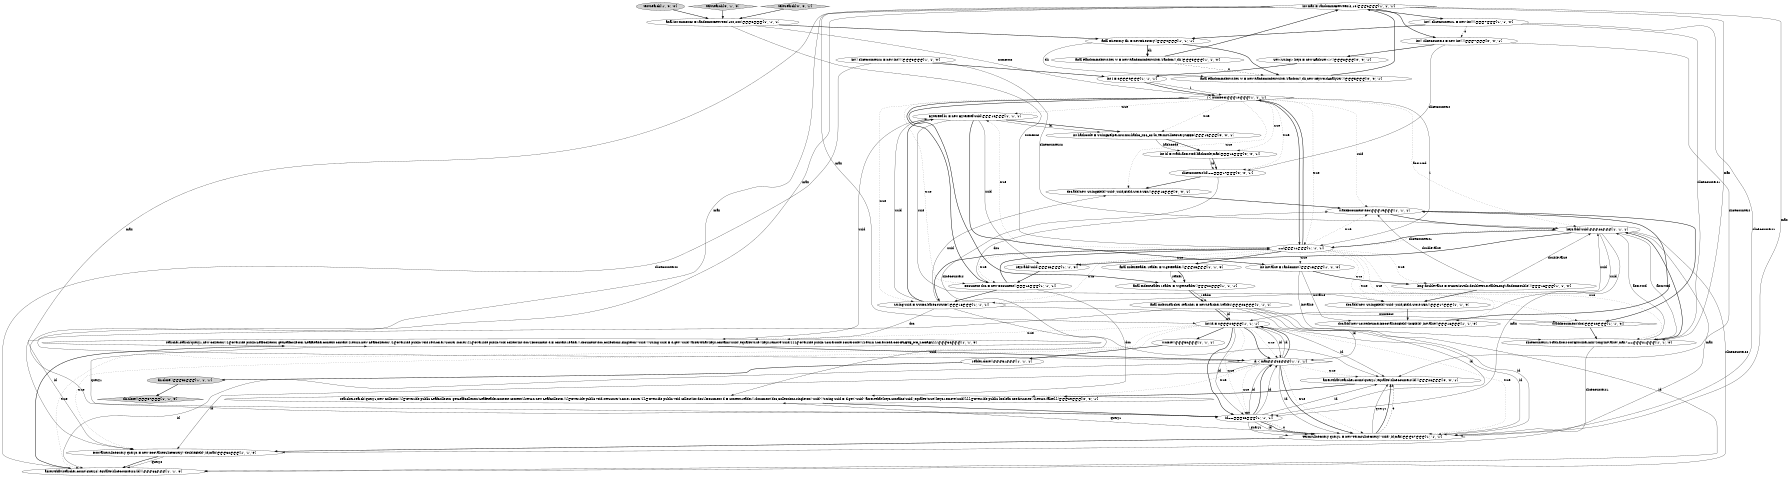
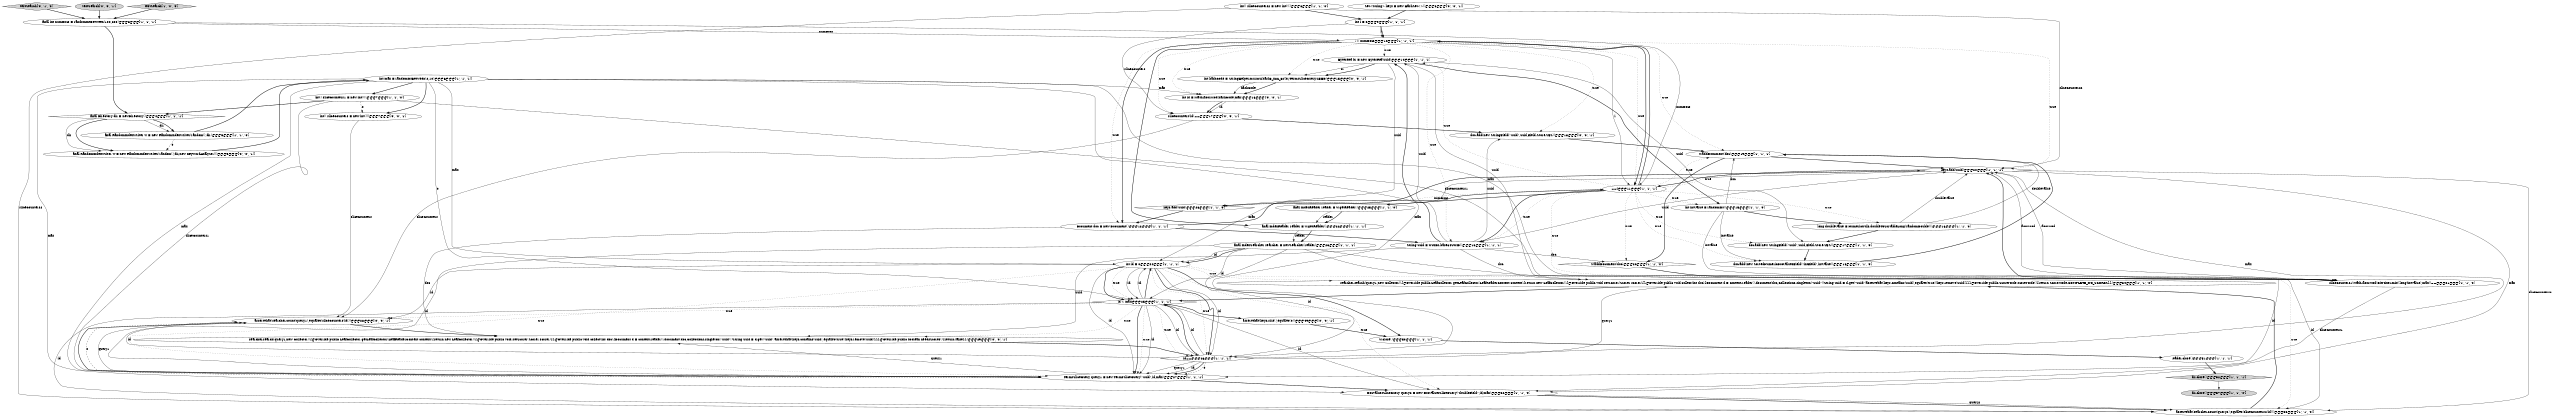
node "testSearch['1', '0', '0']": shape ellipse -> diamond
node "testSearch['0', '0', '1']": shape diamond -> ellipse
node "int max = randomIntBetween(2,10)@@@6@@@['1', '1', '1']": shape diamond -> ellipse
node "final Directory dir = newDirectory()@@@4@@@['1', '1', '1']": shape ellipse -> diamond
edge "int(( sliceCounters = new int((((@@@7@@@['0', '0', '1']" -> "Set<String> keys = new HashSet<>()@@@8@@@['0', '0', '1']": removed
edge "int max = randomIntBetween(2,10)@@@6@@@['1', '1', '1']" -> "int id = Math.floorMod(hashCode,max)@@@16@@@['0', '0', '1']": added, label "max"
edge "int(( sliceCounters = new int((((@@@7@@@['0', '0', '1']" -> "sliceCounters(id(++@@@17@@@['0', '0', '1']": now "int i = 0@@@9@@@['1', '1', '1']" -> "sliceCounters(id(++@@@17@@@['0', '0', '1']"
edge "i < numDocs@@@10@@@['1', '1', '1']" -> "w.addDocument(doc)@@@19@@@['1', '1', '1']": label "uuid" -> "true"
edge "i < numDocs@@@10@@@['1', '1', '1']" -> "keys.add(uuid)@@@20@@@['1', '1', '1']": label "floorMod" -> "true"
edge "int max = randomIntBetween(2,10)@@@6@@@['1', '1', '1']" -> "id < max@@@25@@@['1', '1', '1']": label "max" -> "0"
edge "Document doc = new Document()@@@12@@@['1', '1', '1']" -> "w.addDocument(doc)@@@19@@@['1', '1', '1']": now "int intValue = randomInt()@@@15@@@['1', '1', '0']" -> "w.addDocument(doc)@@@19@@@['1', '1', '1']"
node "keys.add(uuid)@@@20@@@['1', '1', '1']": shape ellipse -> diamond
edge "++i@@@11@@@['1', '1', '1']" -> "keys.add(uuid)@@@20@@@['1', '1', '1']": label "sliceCounters1" -> "true"
edge "++i@@@11@@@['1', '1', '1']" -> "Document doc = new Document()@@@12@@@['1', '1', '1']": removed, label "true"
edge "++i@@@11@@@['1', '1', '1']" -> "keys.add(uuid)@@@23@@@['1', '1', '0']": label "true" -> "numDocs"
node "keys.add(uuid)@@@23@@@['1', '1', '0']": shape ellipse -> diamond
edge "keys.add(uuid)@@@20@@@['1', '1', '1']" -> "int id = 0@@@24@@@['1', '1', '1']": label "uuid" -> "max"
edge "String uuid = UUIDs.base64UUID()@@@13@@@['1', '1', '1']" -> "w.addDocument(doc)@@@20@@@['1', '1', '0']": label "numDocs" -> "doc"
node "assertThat(keys.size(),equalTo(0))@@@49@@@['0', '0', '1']": added
edge "keys.add(uuid)@@@20@@@['1', '1', '1']" -> "id++@@@26@@@['1', '1', '1']": reversed
node "dir.close()@@@52@@@['1', '1', '1']": shape ellipse -> diamond
edge "dir.close()@@@52@@@['1', '1', '1']" -> "dir.close()@@@57@@@['1', '1', '0']": style bold -> solid
node "dir.close()@@@57@@@['1', '1', '0']": shape diamond -> ellipse
node "id++@@@26@@@['1', '1', '1']": shape ellipse -> diamond
